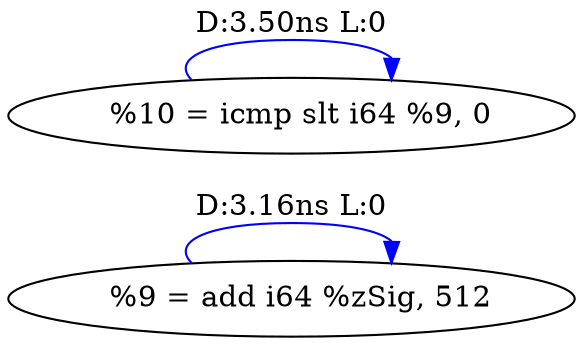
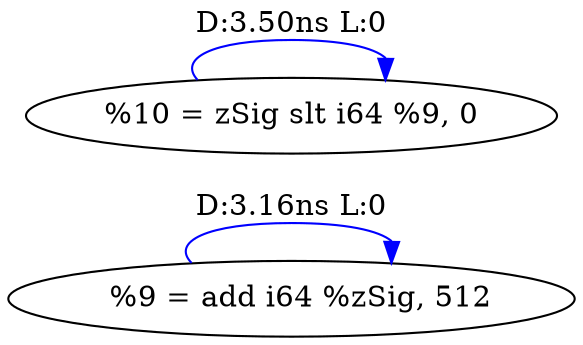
node "%10 = icmp slt i64 %9, 0": label "%10 = icmp slt i64 %9, 0" -> "%10 = zSig slt i64 %9, 0"
